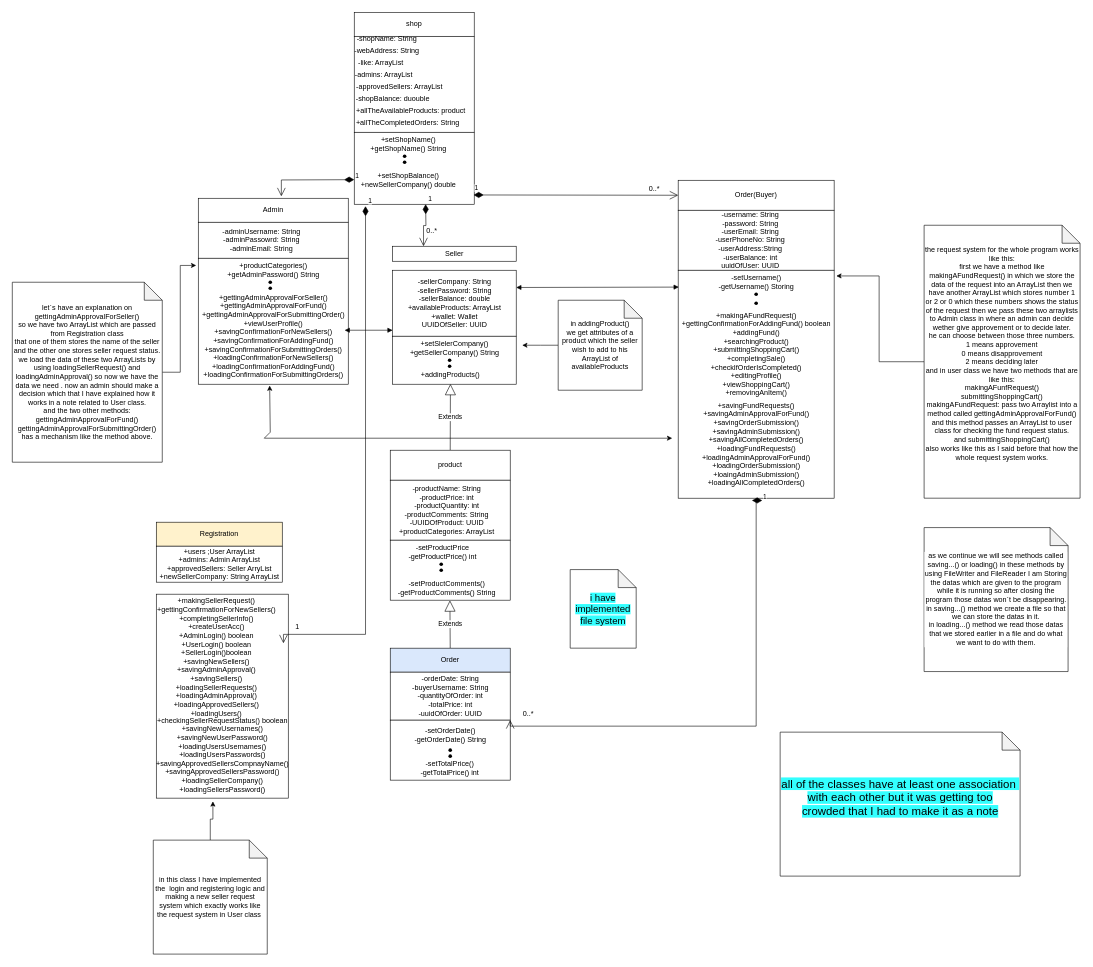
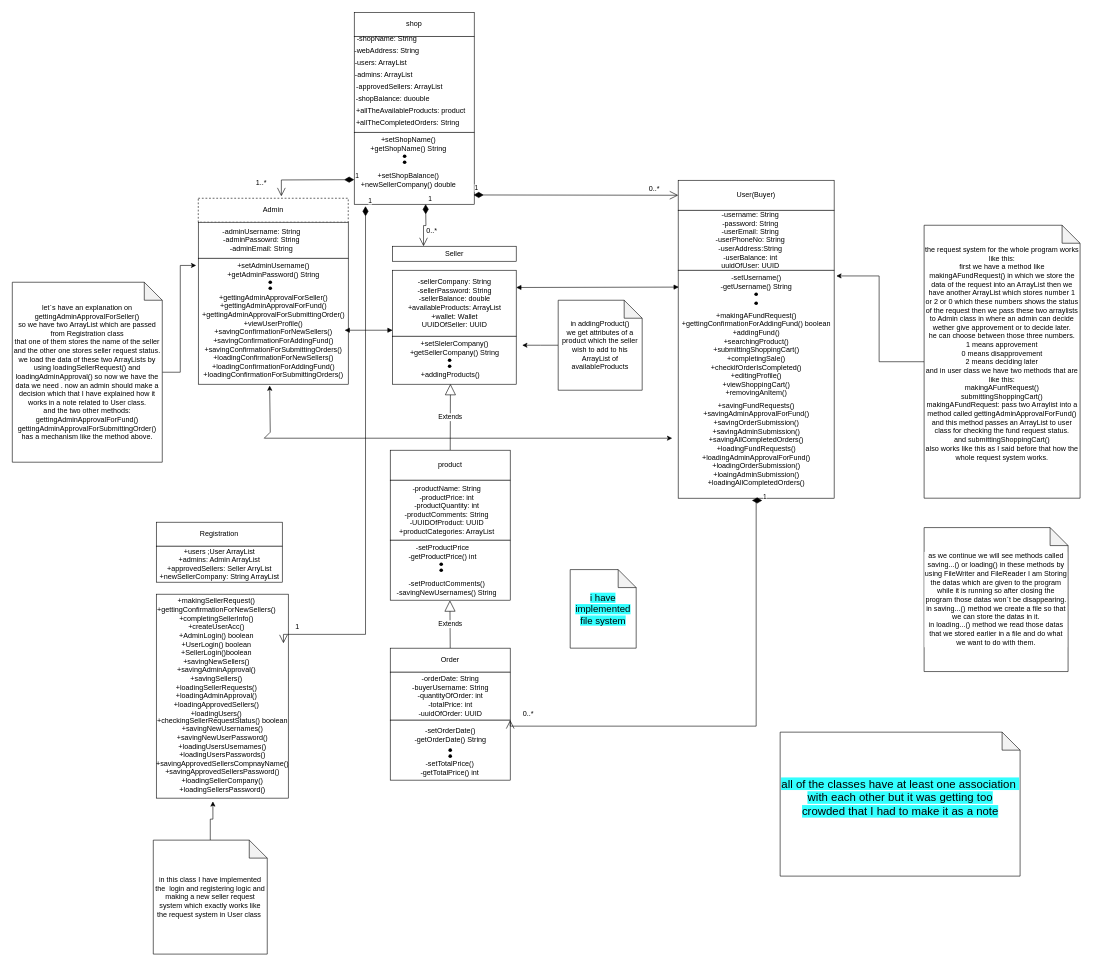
node "-like: ArrayList": label "-like: ArrayList" -> "-users: ArrayList"
node "1..*": added
node "Order(Buyer)": label "Order(Buyer)" -> "User(Buyer)"
node "Admin": style solid -> dashed
node "+productCategories() +getAdminPassword() String": label "+productCategories() +getAdminPassword() String" -> "+setAdminUsername() +getAdminPassword() String"
node "-setUsername() -getUsername() Storing": label "-setUsername() -getUsername() Storing" -> "-setUsername() -getUsername() String"
node "Registration": fillcolor #fff2cc -> #ffffff
node "-setProductComments() -getProductComments() String": label "-setProductComments() -getProductComments() String" -> "-setProductComments() -savingNewUsernames() String"
node "Order": fillcolor #dae8fc -> #ffffff
